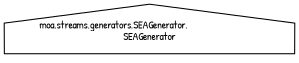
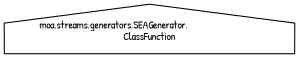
node "moa.streams.generators.SEAGenerator. SEAGenerator": label "moa.streams.generators.SEAGenerator. SEAGenerator" -> "moa.streams.generators.SEAGenerator. ClassFunction"
